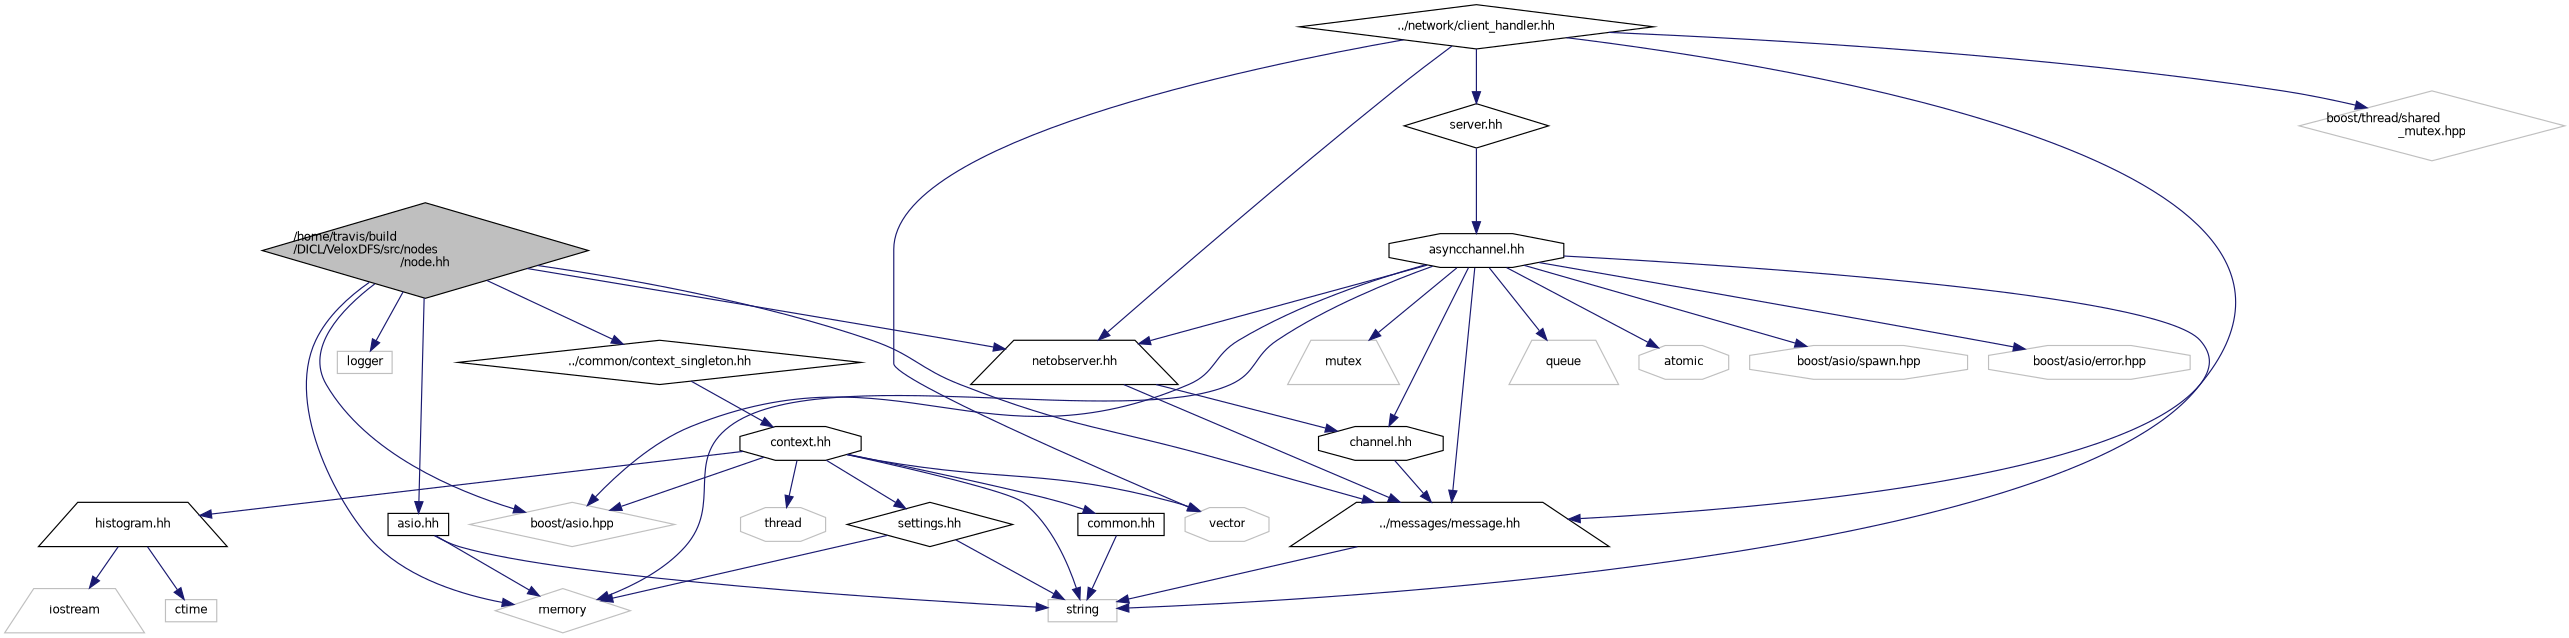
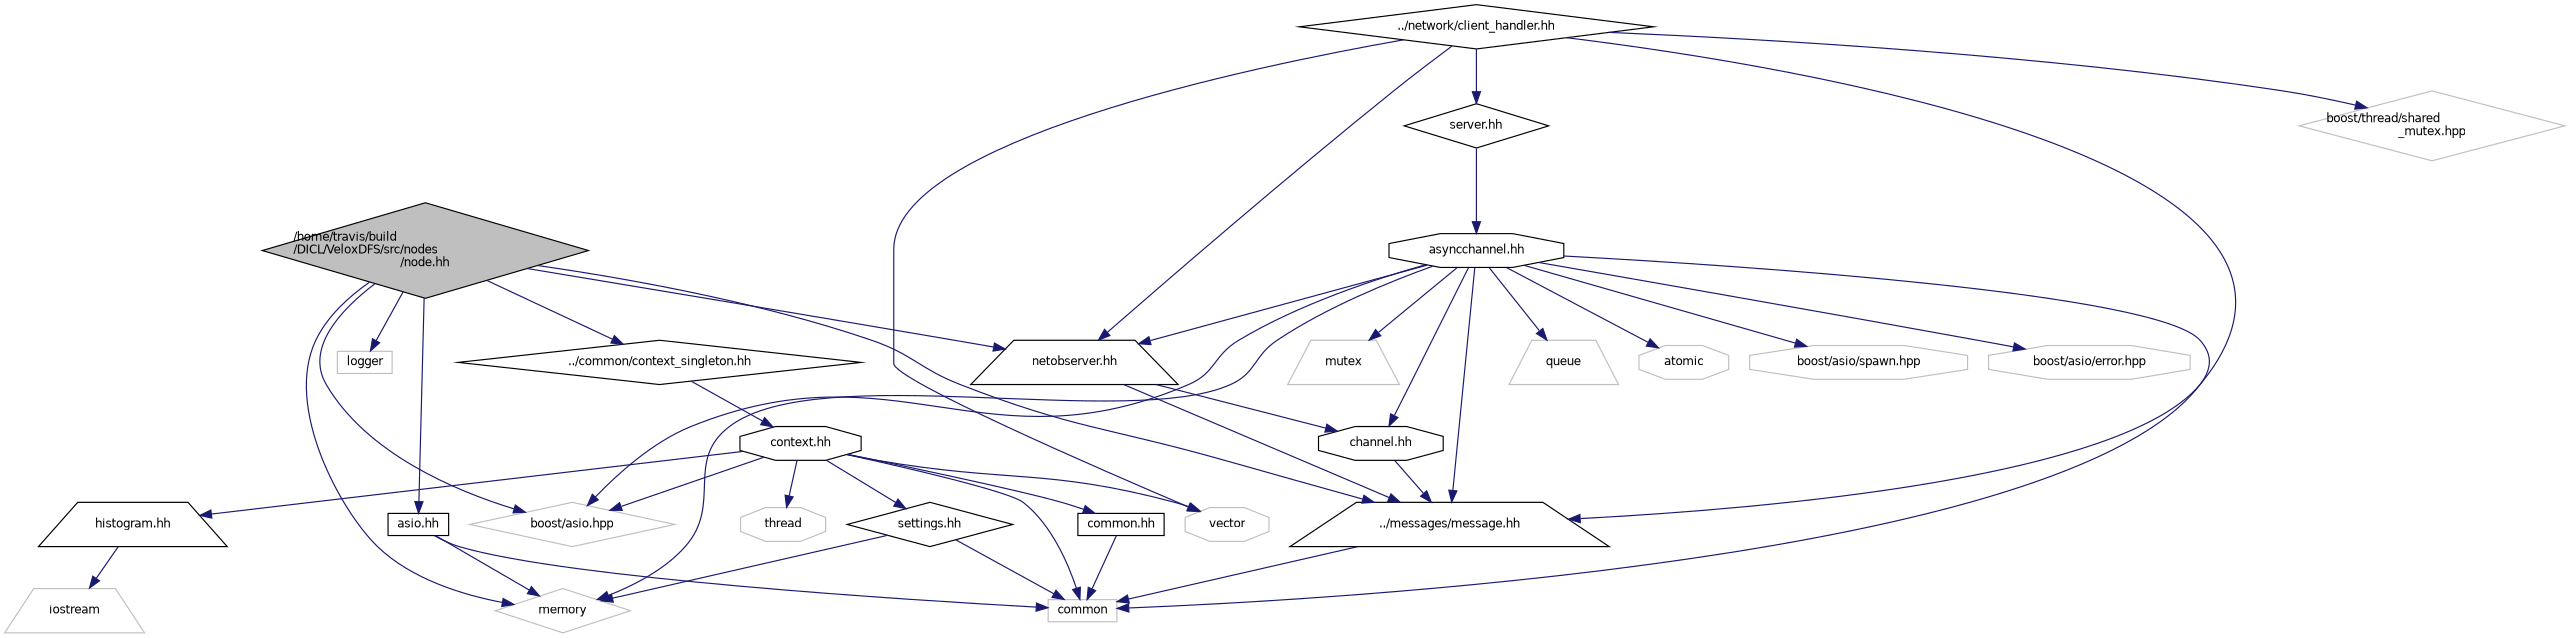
node "ctime": removed
node "string": label "string" -> "common"
